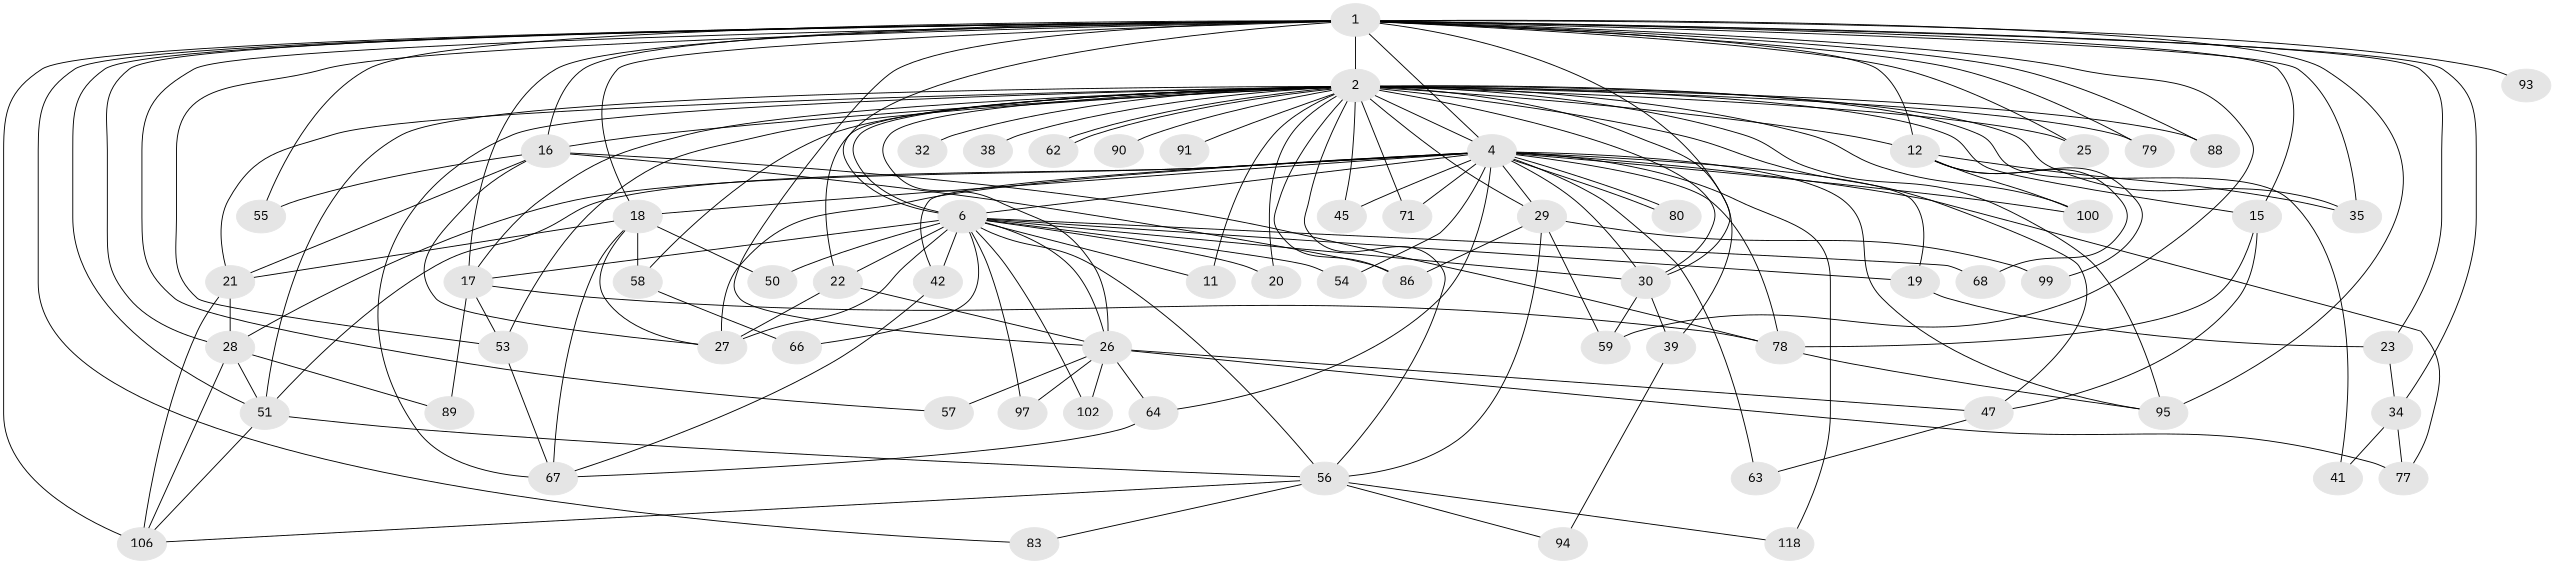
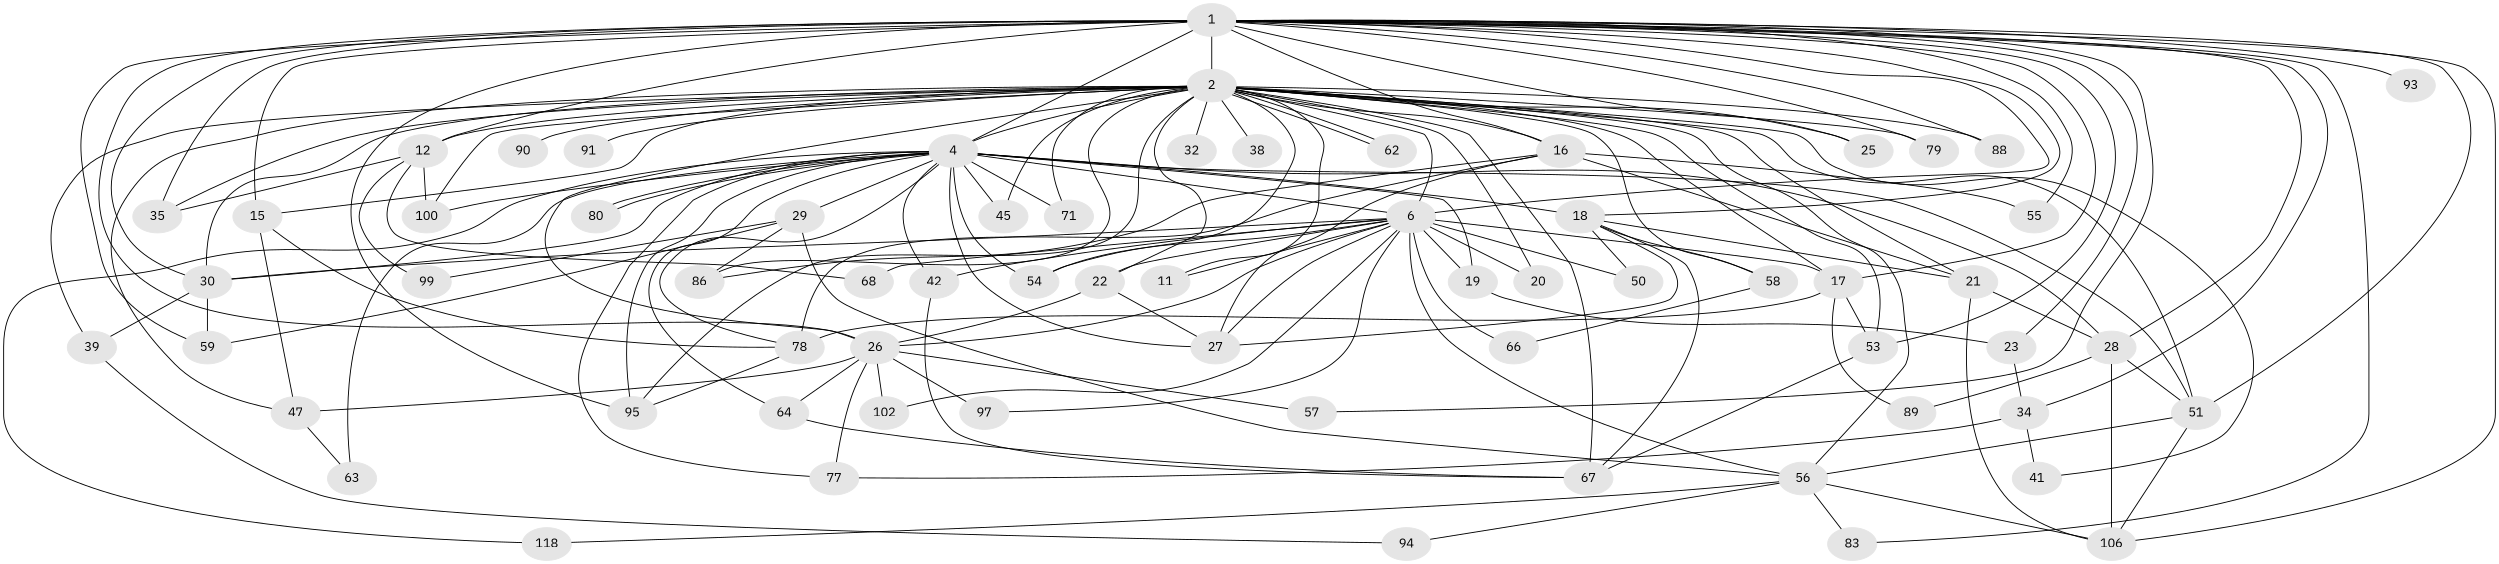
edge "2" -- "29": now "2" -- "54"
